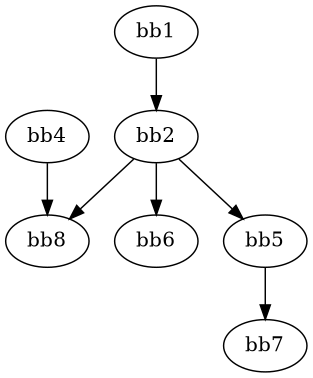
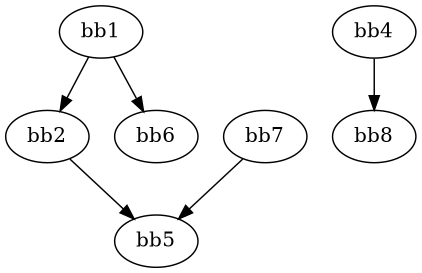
edge "bb2" -> "bb6": now "bb1" -> "bb6"
edge "bb2" -> "bb8": removed
edge "bb5" -> "bb7": reversed
